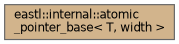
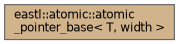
node "eastl::internal::atomic _pointer_base< T, width >": label "eastl::internal::atomic _pointer_base< T, width >" -> "eastl::atomic::atomic _pointer_base< T, width >"
